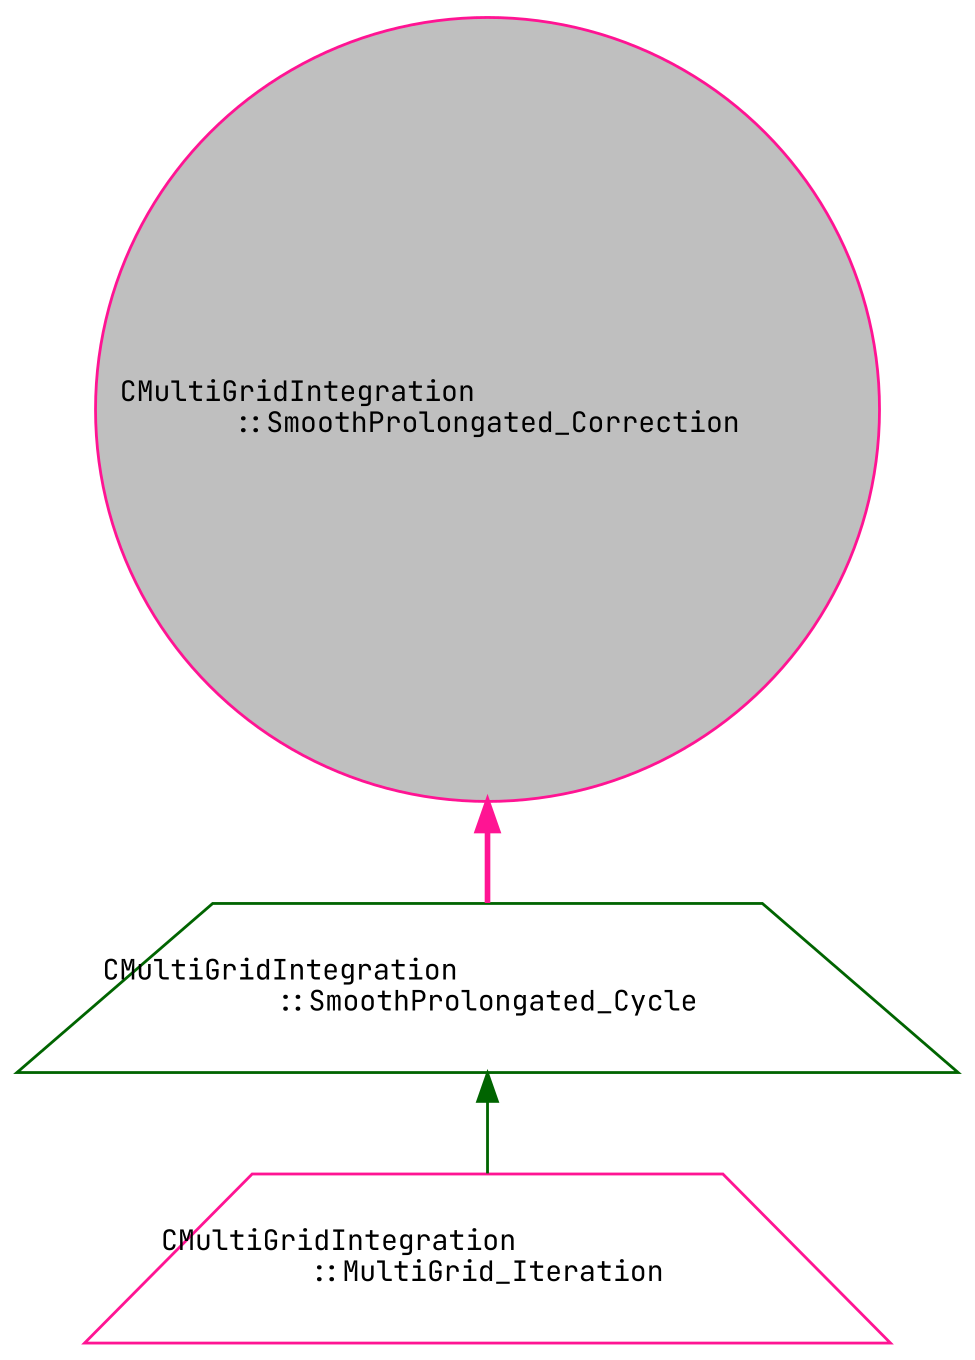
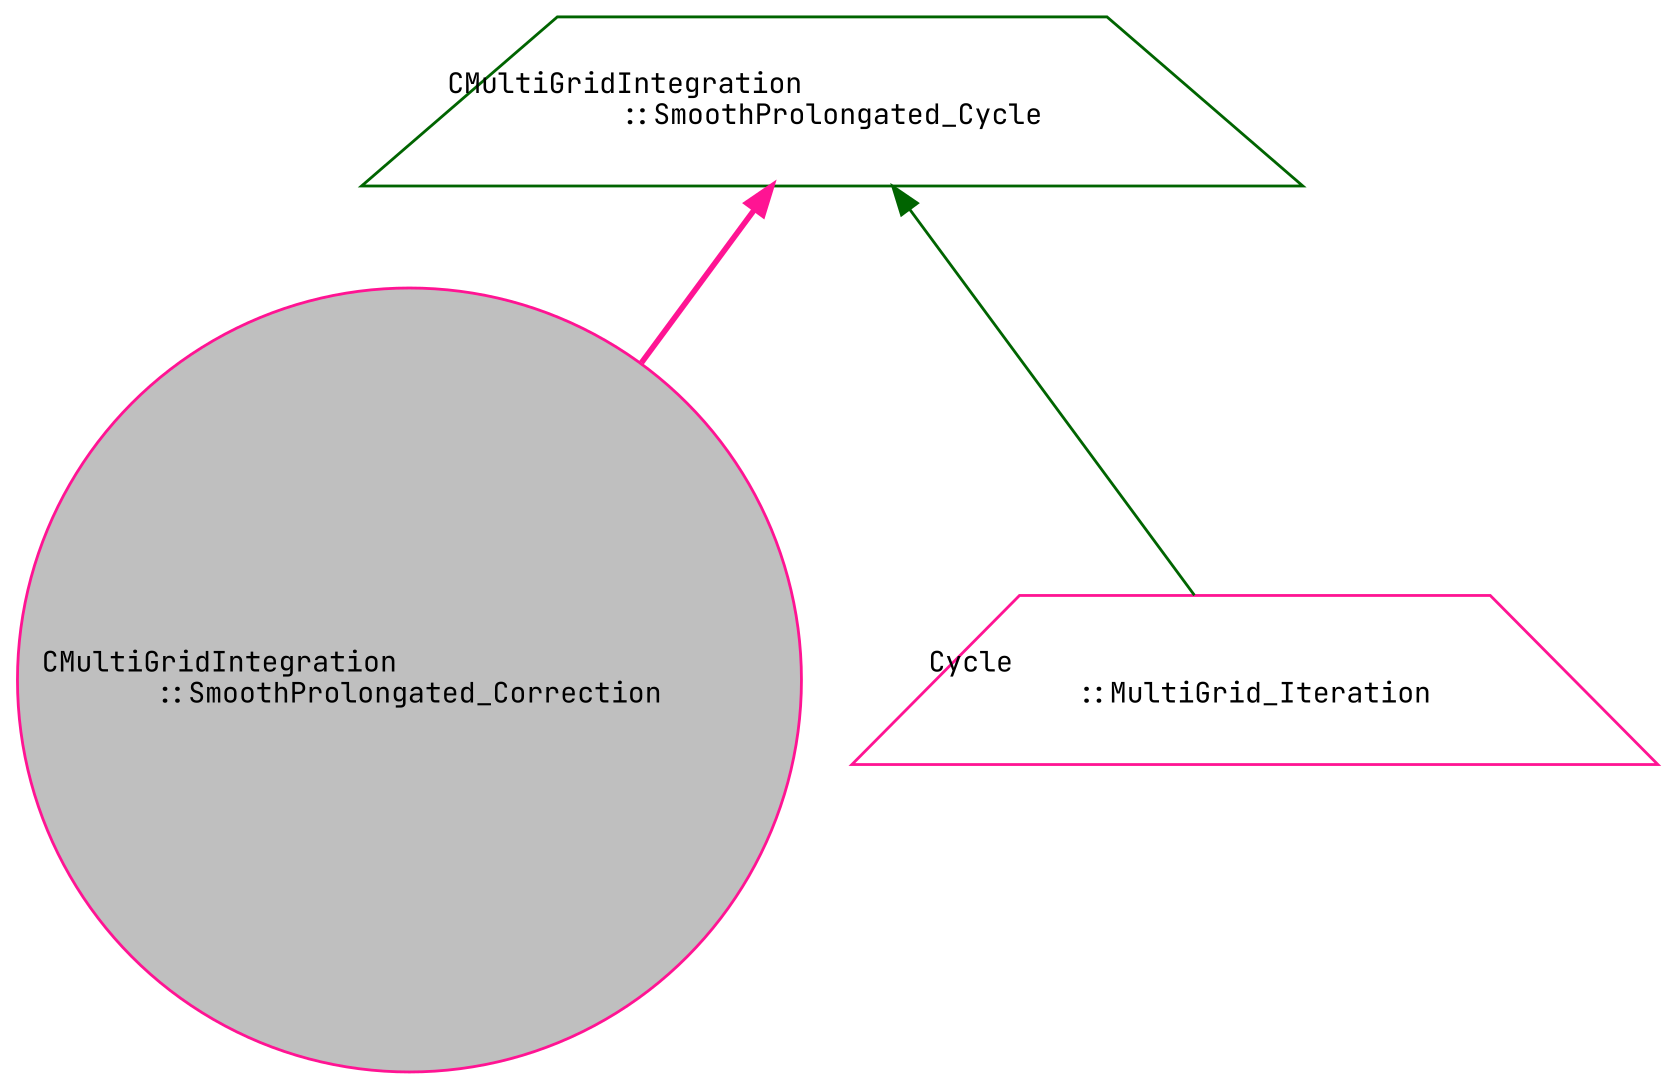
edge "CMultiGridIntegration ::SmoothProlongated_Cycle" -> "CMultiGridIntegration ::SmoothProlongated_Correction": reversed
node "CMultiGridIntegration ::MultiGrid_Iteration": label "CMultiGridIntegration ::MultiGrid_Iteration" -> "Cycle ::MultiGrid_Iteration"
